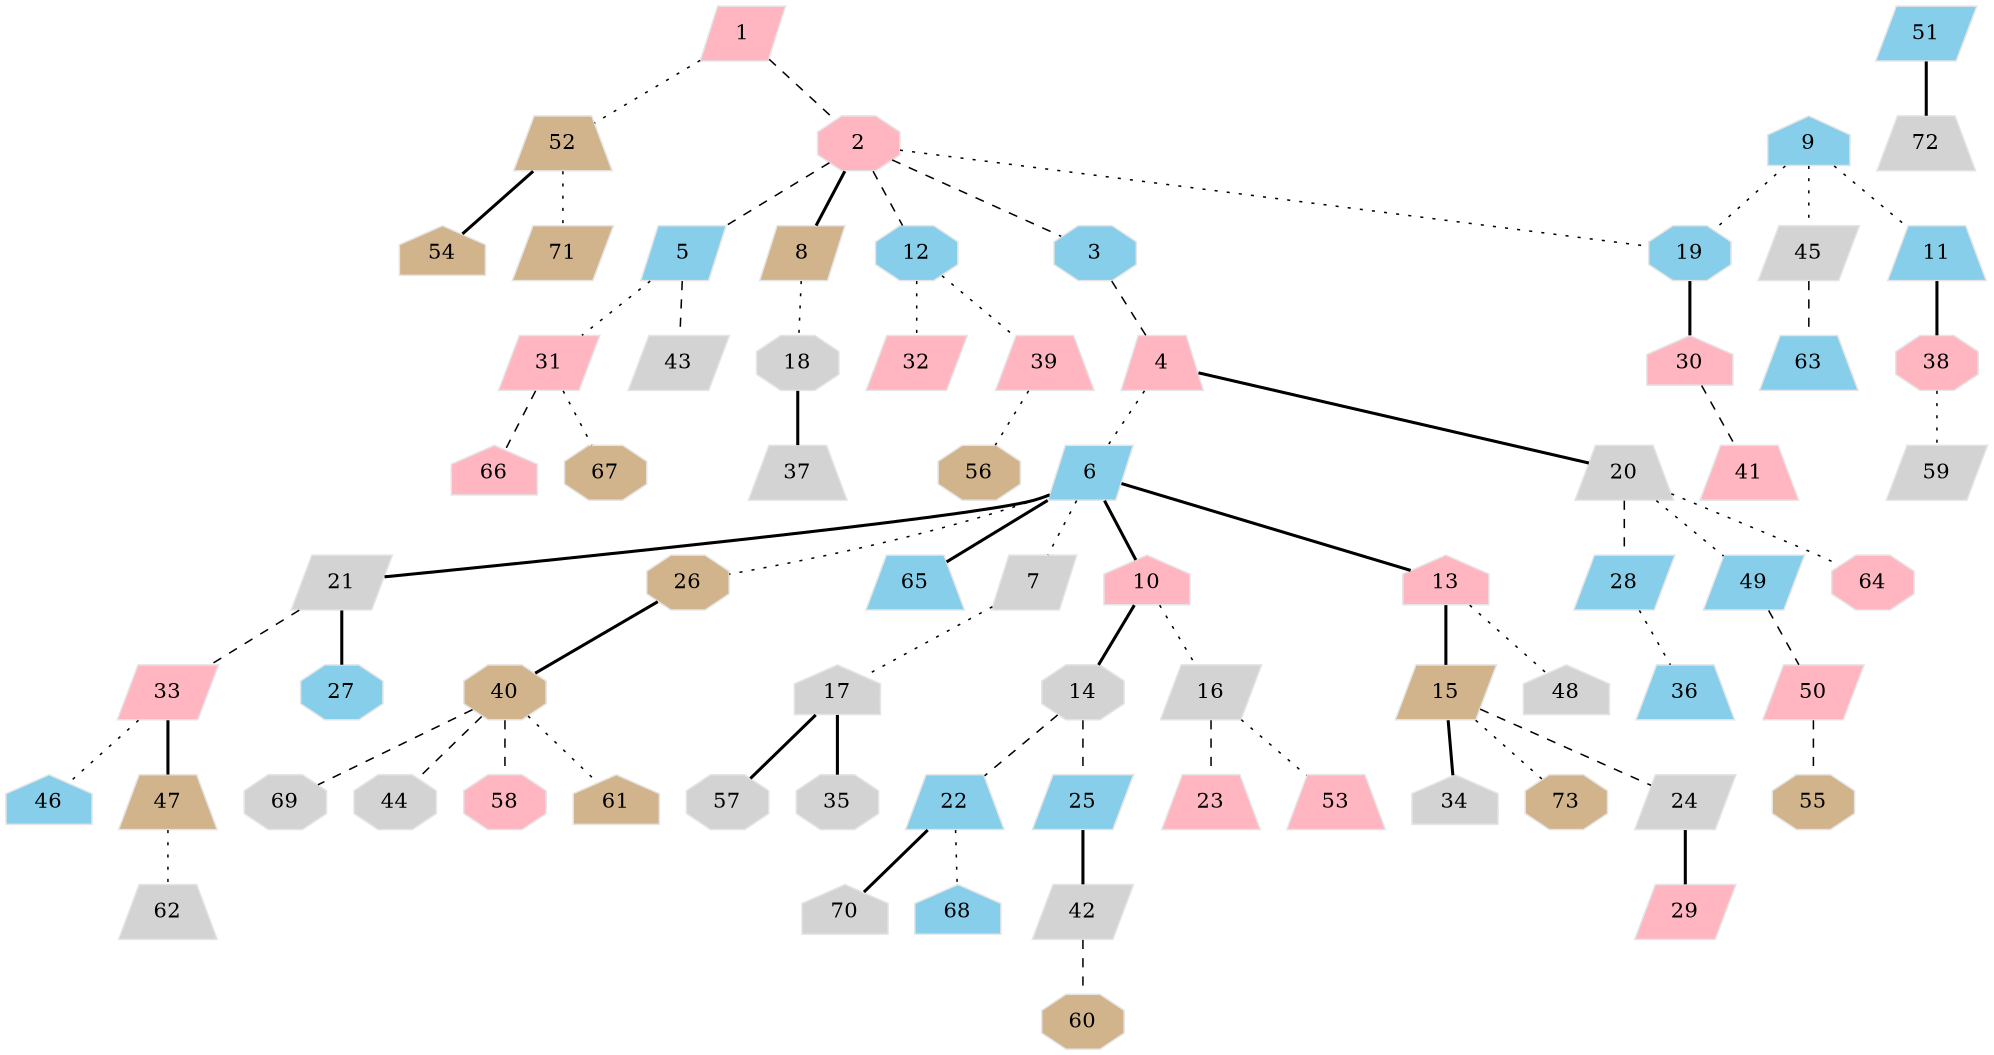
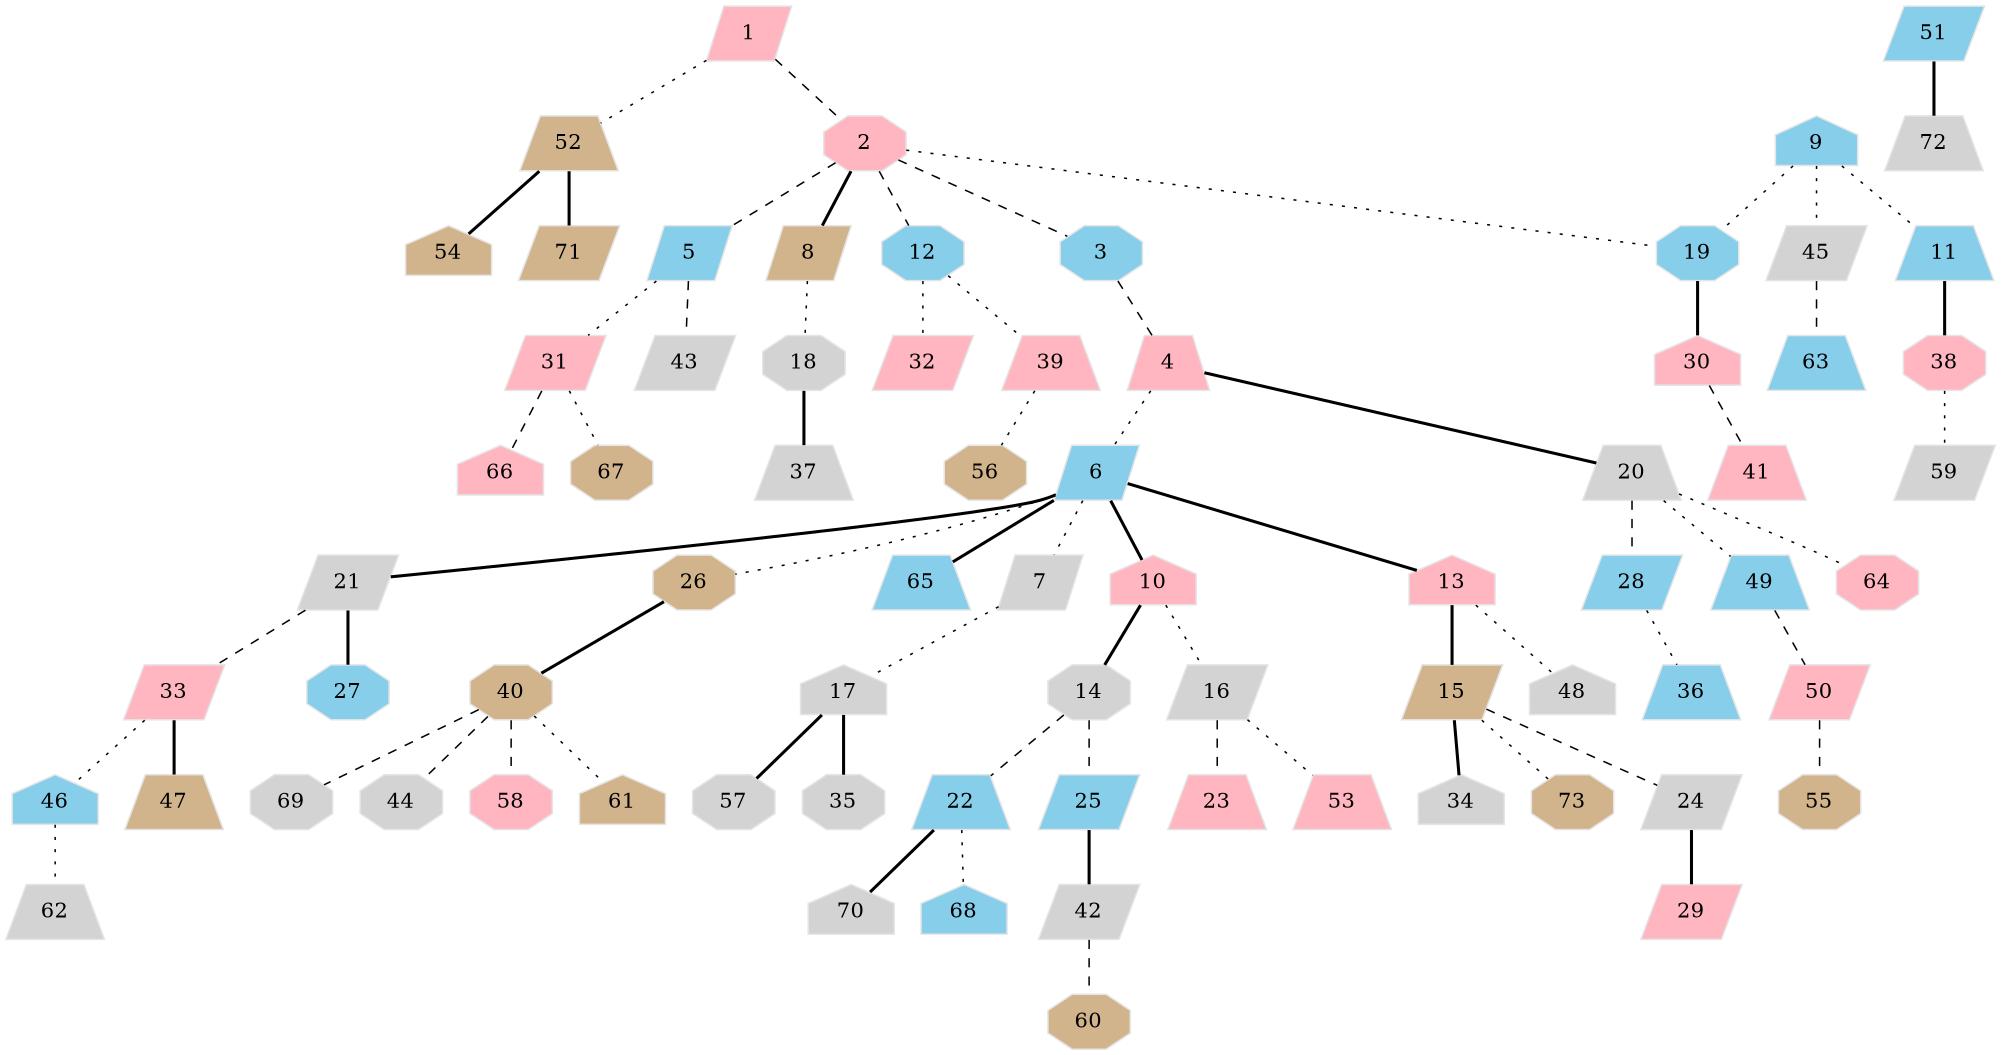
edge "52" -- "71": style dotted -> bold
node "49": shape parallelogram -> trapezium
edge "47" -- "62": now "46" -- "62"
